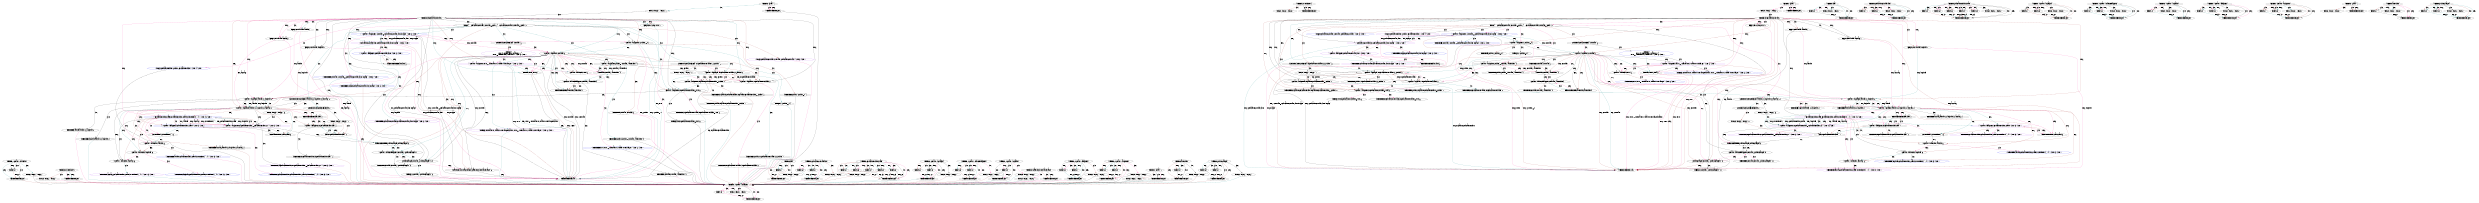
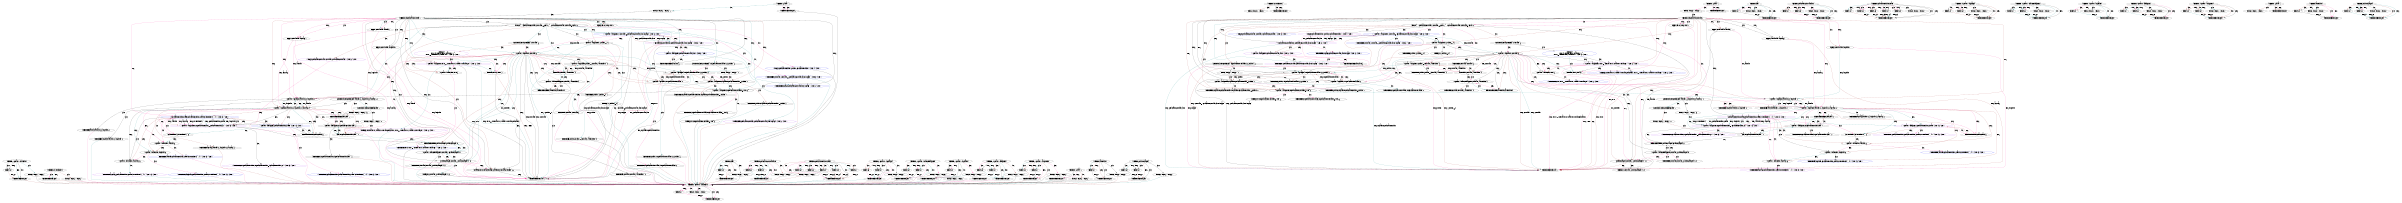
node "(METHOD,updateSensorsOverlayMessage)": removed
